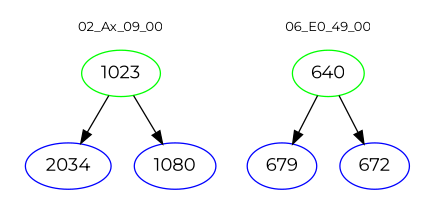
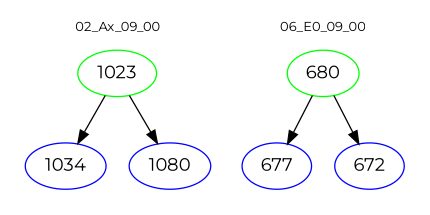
cluster "06_E0_49_00": label "06_E0_49_00" -> "06_E0_09_00"
node "640": label "640" -> "680"
node "2034": label "2034" -> "1034"
node "679": label "679" -> "677"
